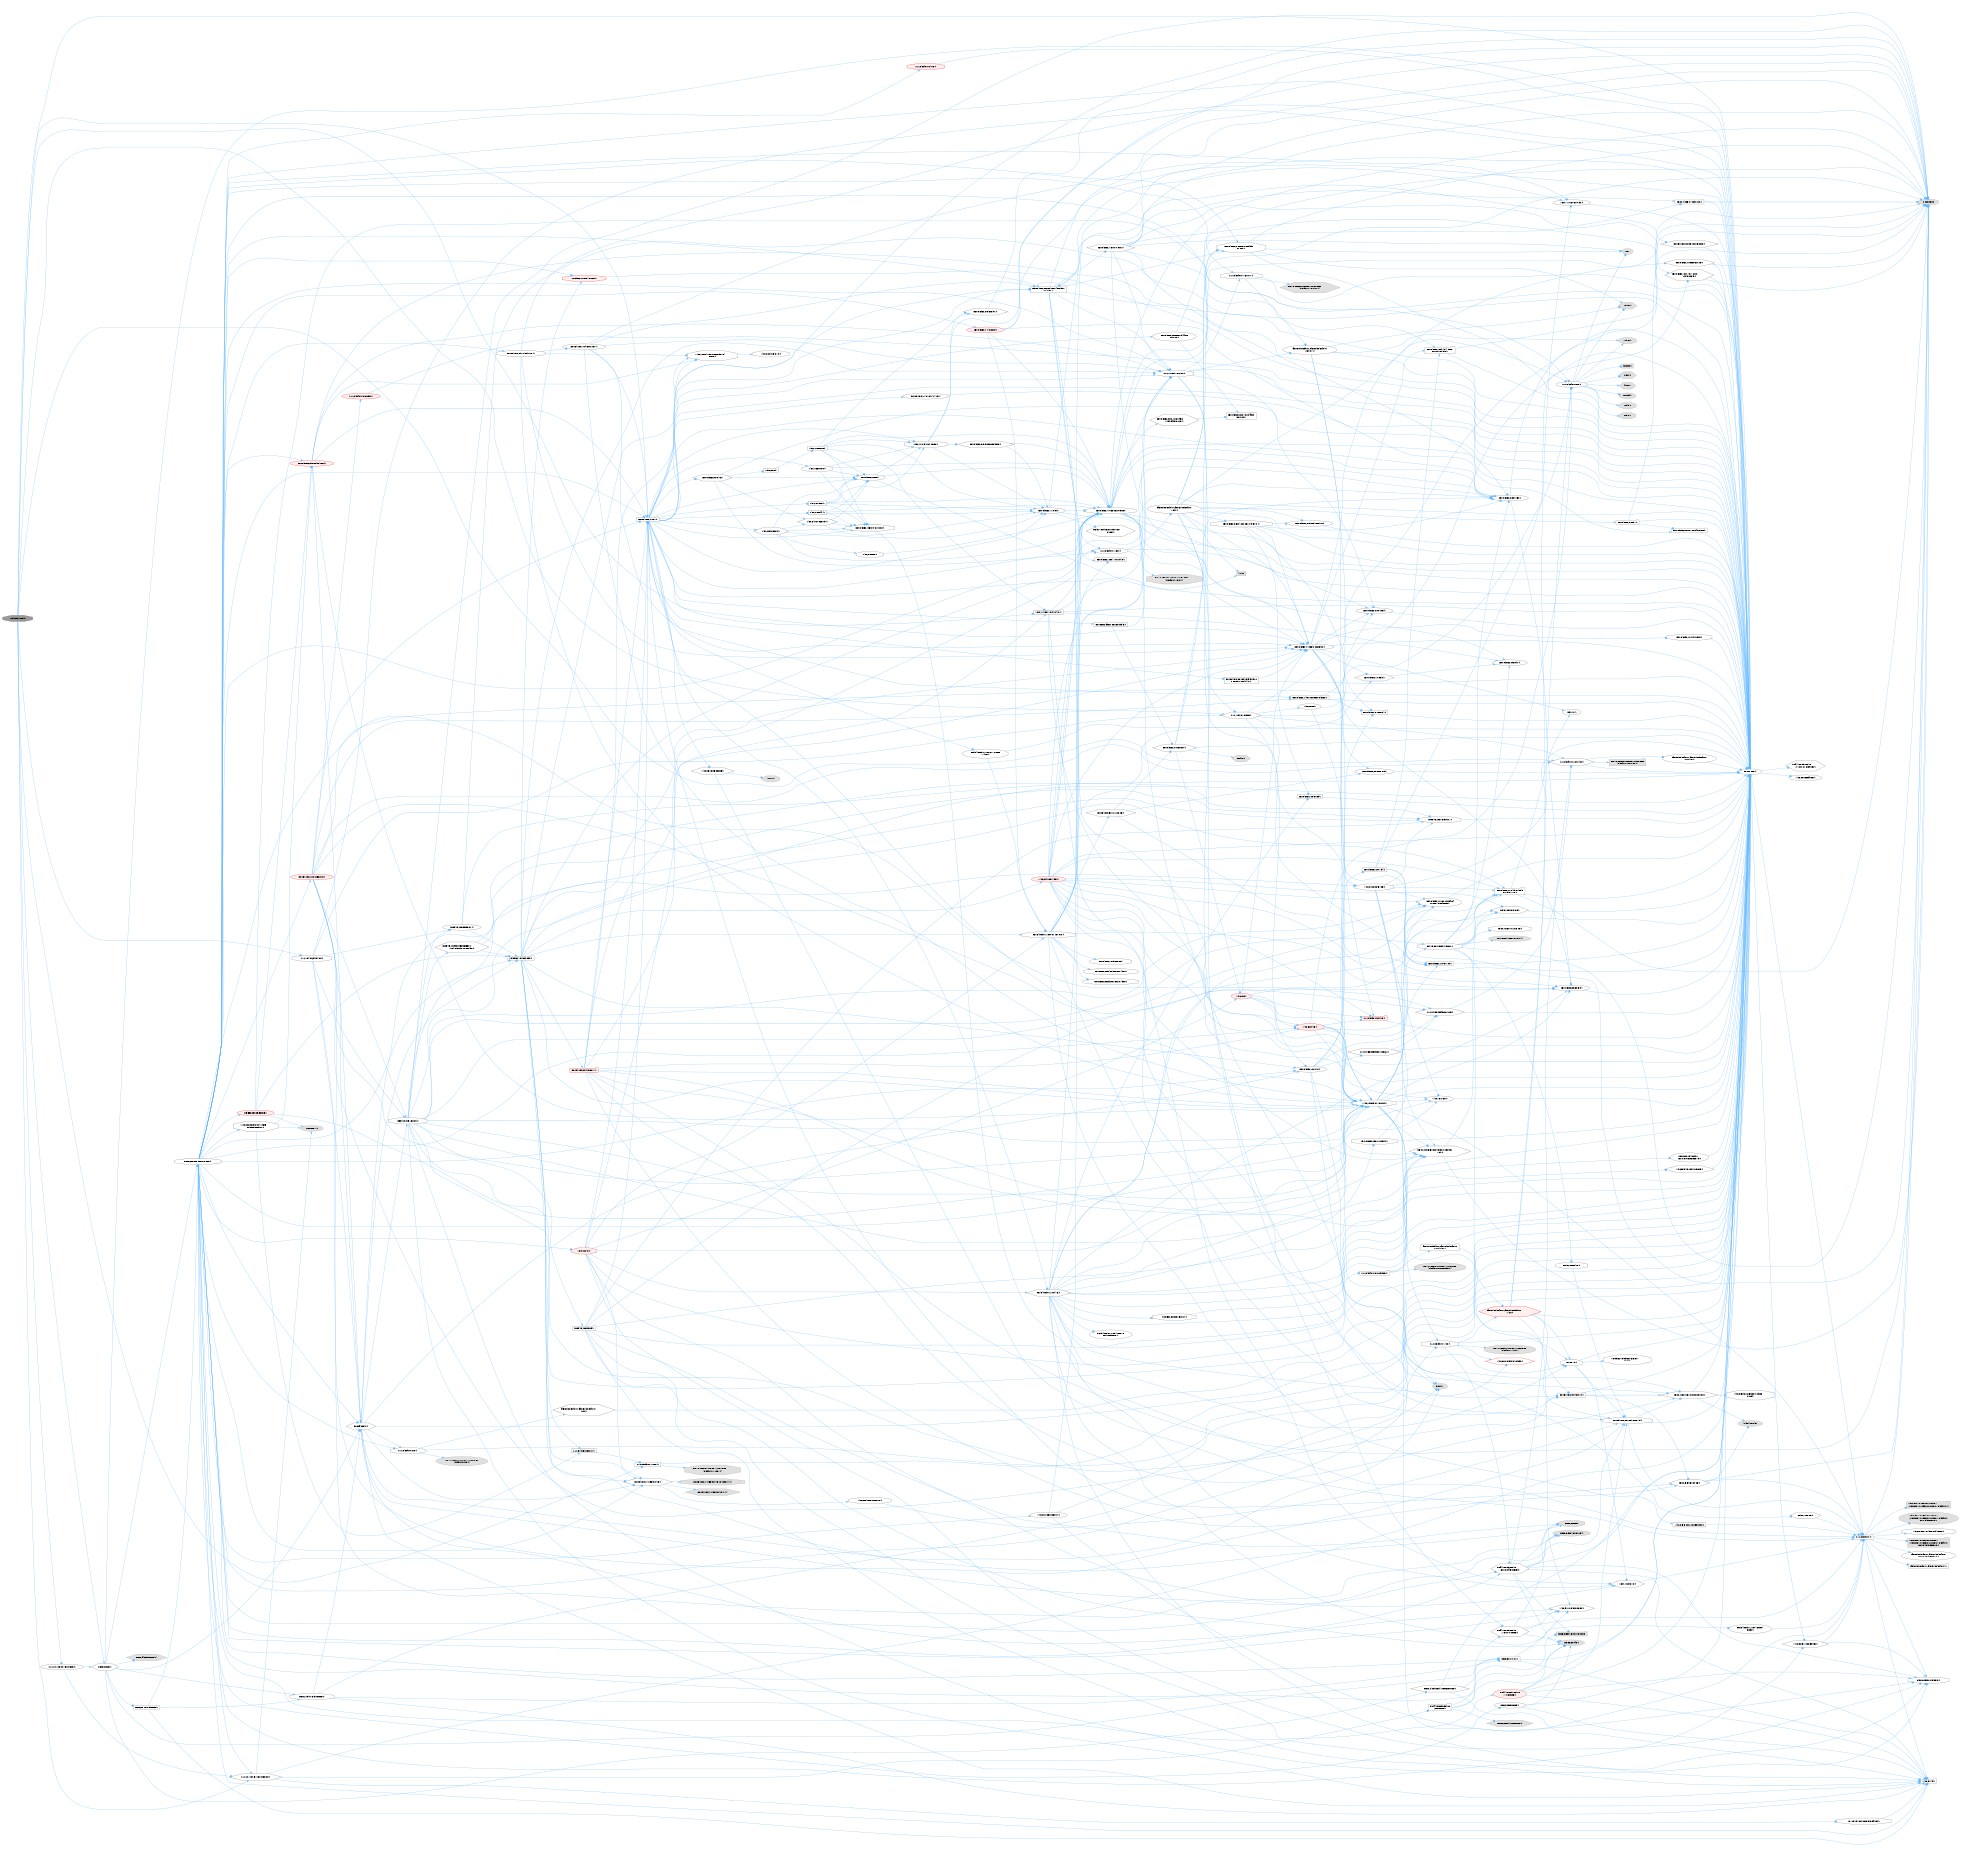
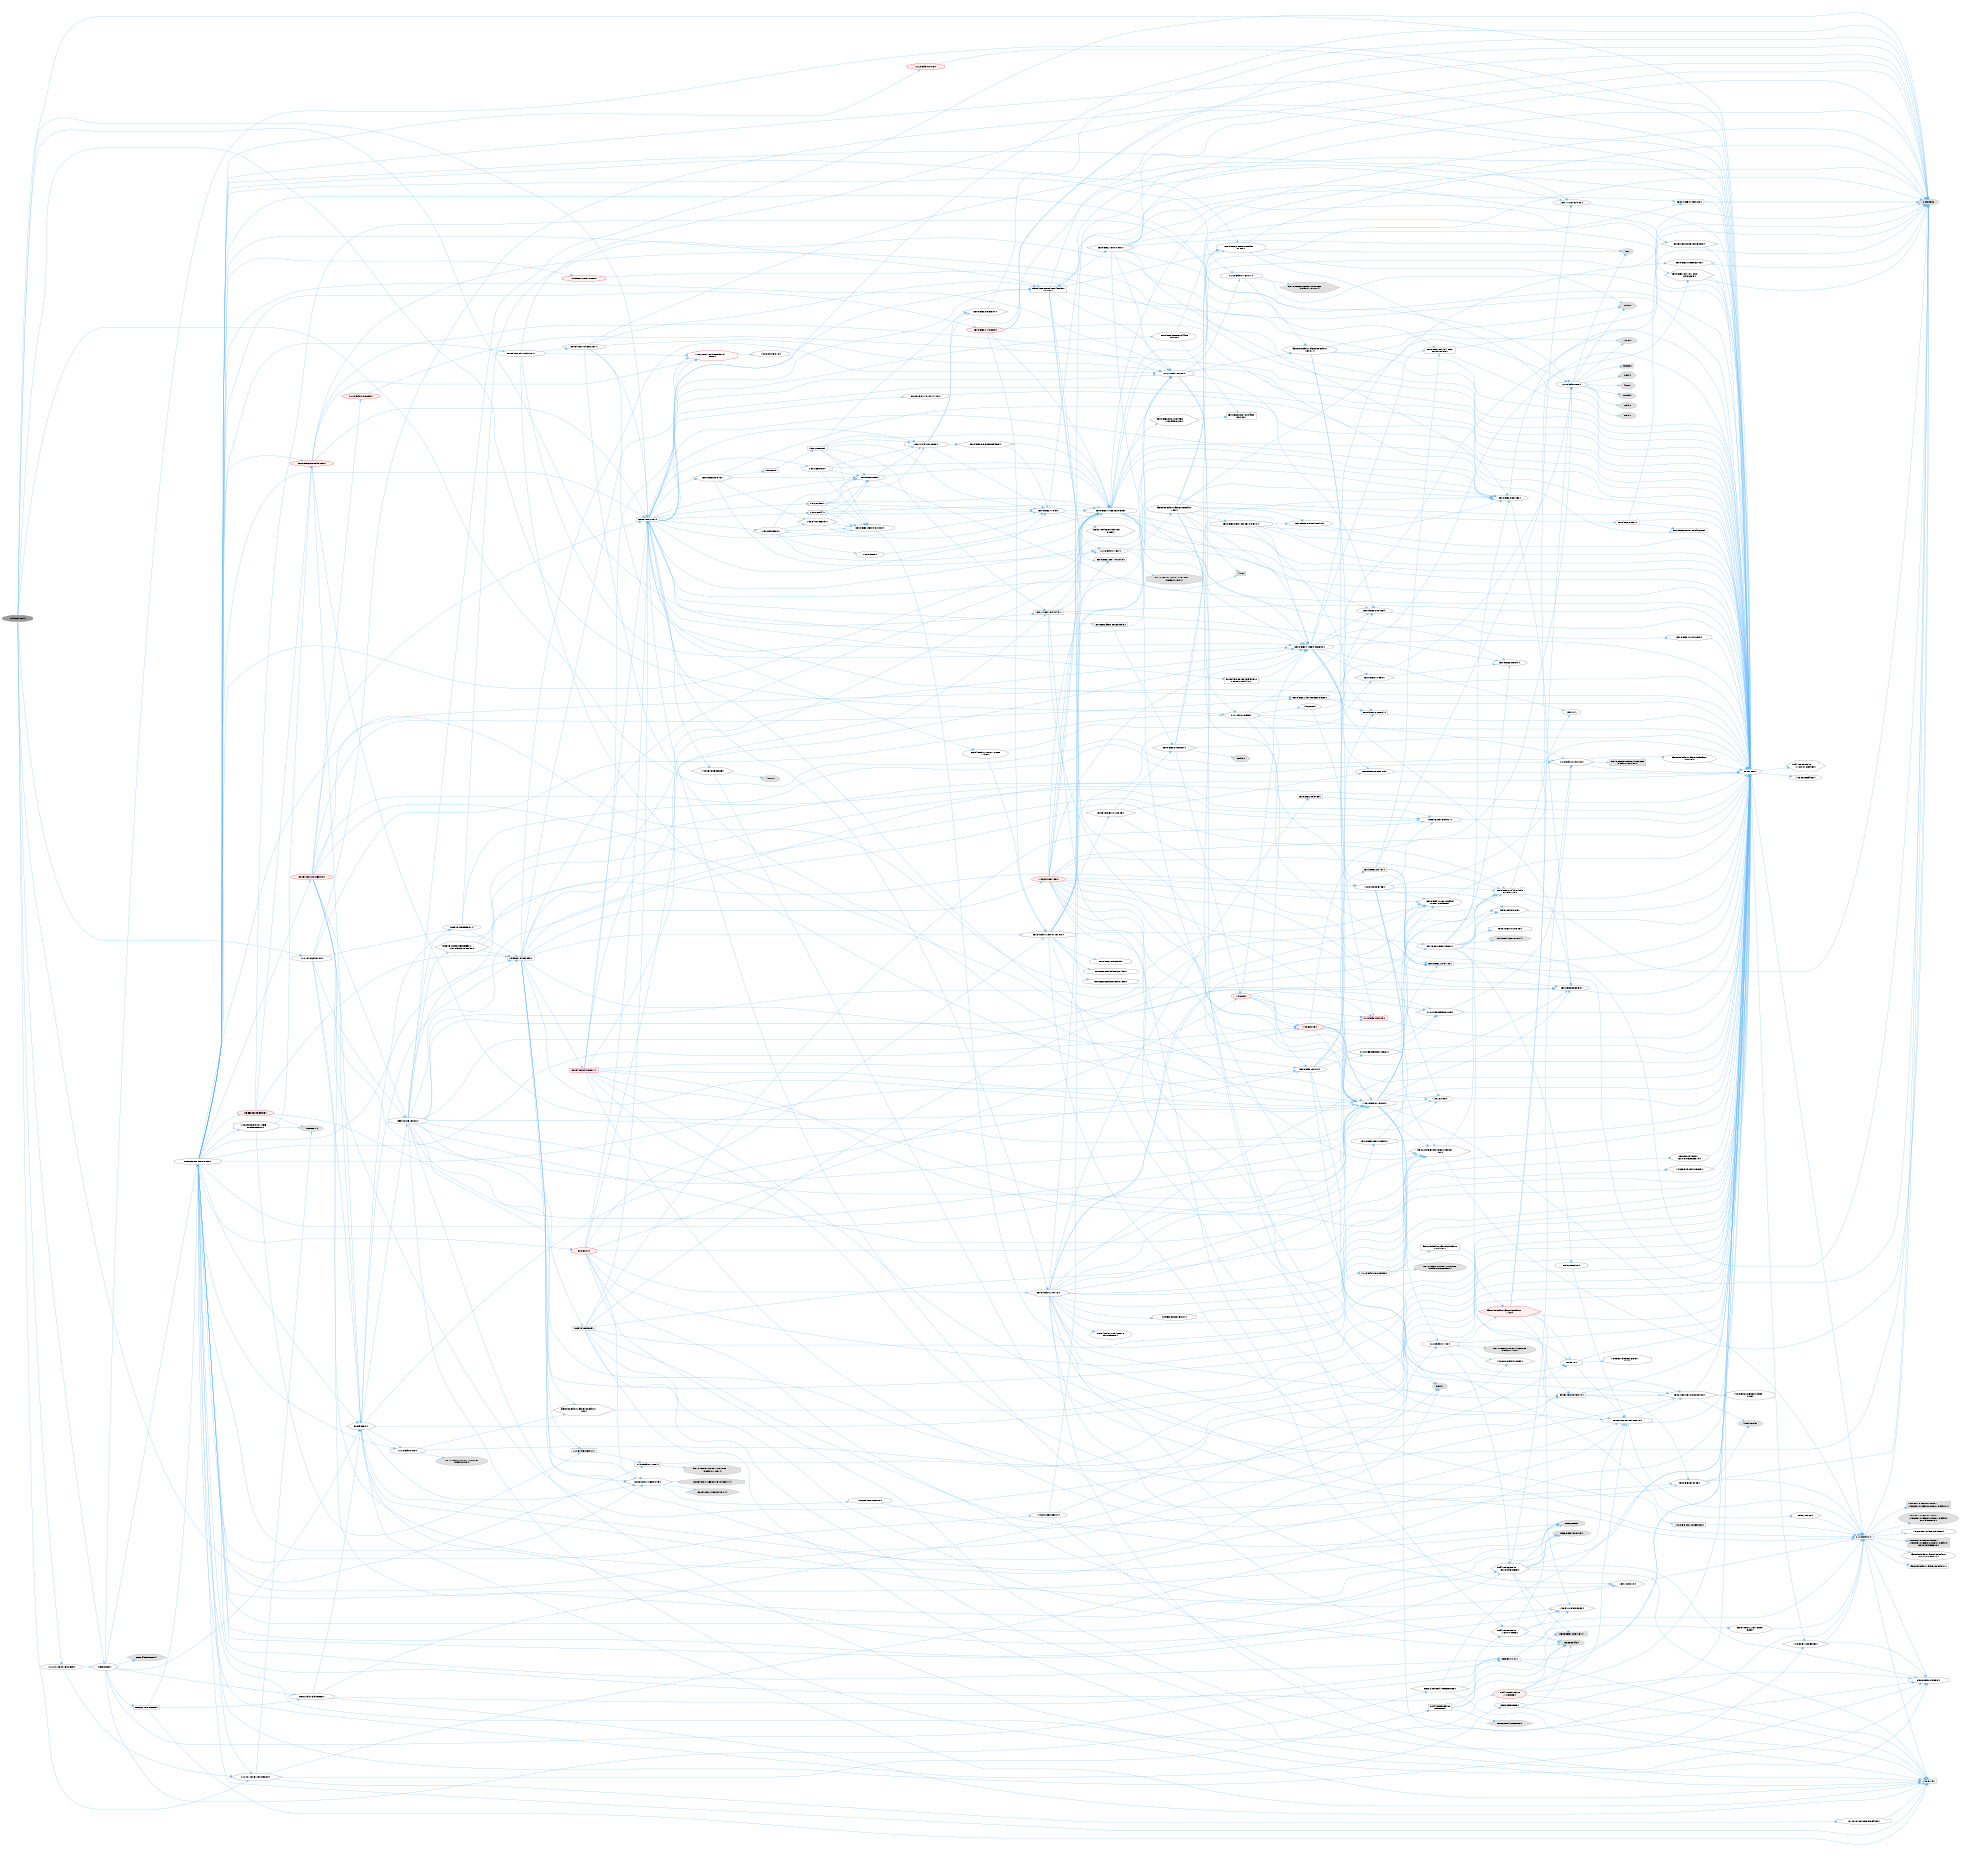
node "Misc/IntrusiveUnsetOptional State.h": color grey40 -> red
edge "UObject/NameTypes.h" -> "UObject/UnrealNames.h": now "UObject/NameTypes.h" -> "GenericPlatform/GenericPlatform TLS.h"
edge "Templates/ResolveTypeAmbiguity.h" -> "Templates/IsSigned.h": removed
node "Math/Color.h": label "Math/Color.h" -> "Sort/Color.h"
node "Misc/CompressionFlags.h": color red -> grey40
edge "CoreFwd.h" -> "Math/MathFwd.h": removed
edge "Stats/StatsSystemTypes.h" -> "Trace/Trace.h": added
node "Trace/Detail/Channel.traits": label "Trace/Detail/Channel.traits" -> "Trace/Detail/Channel.inl"
